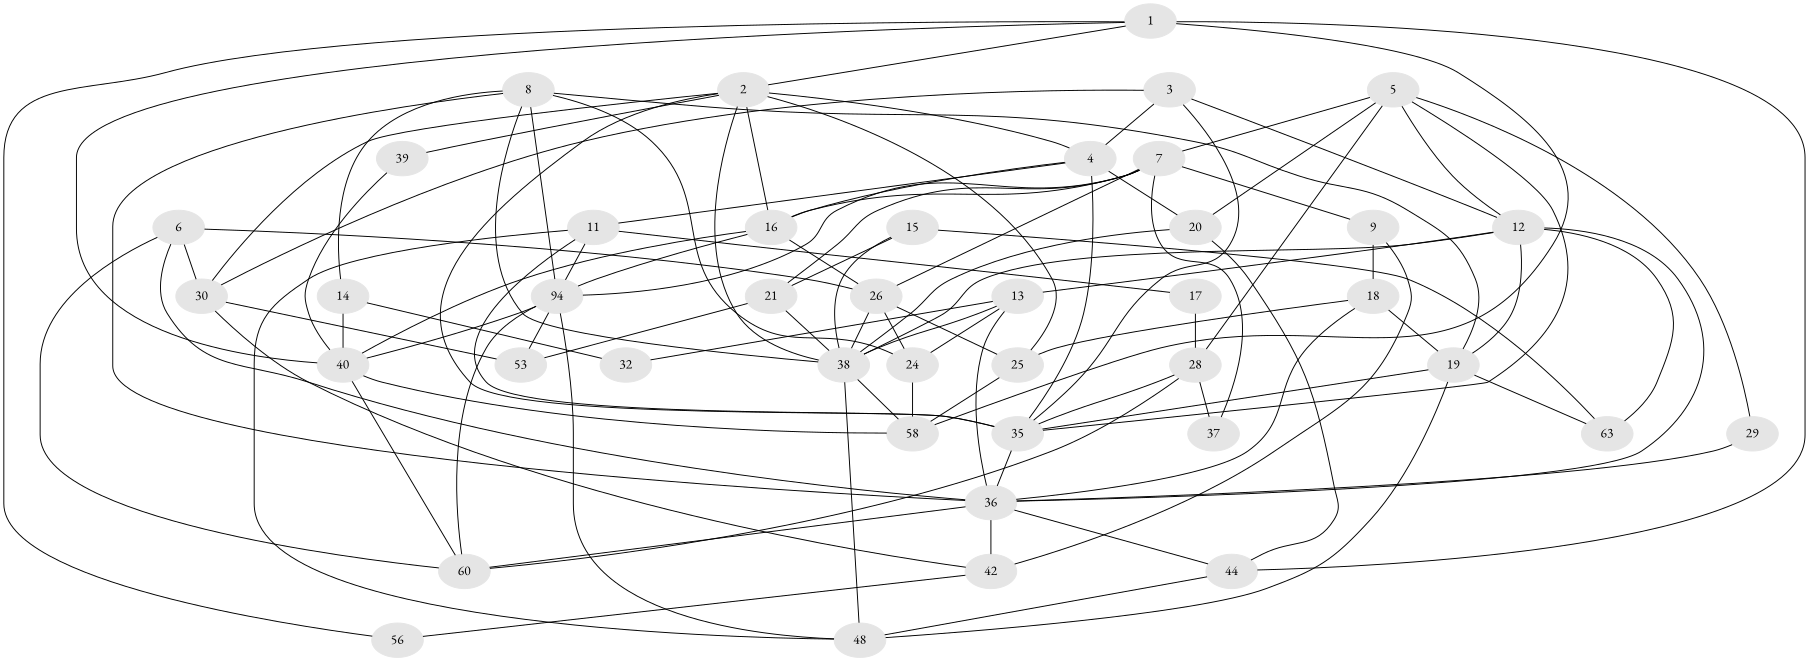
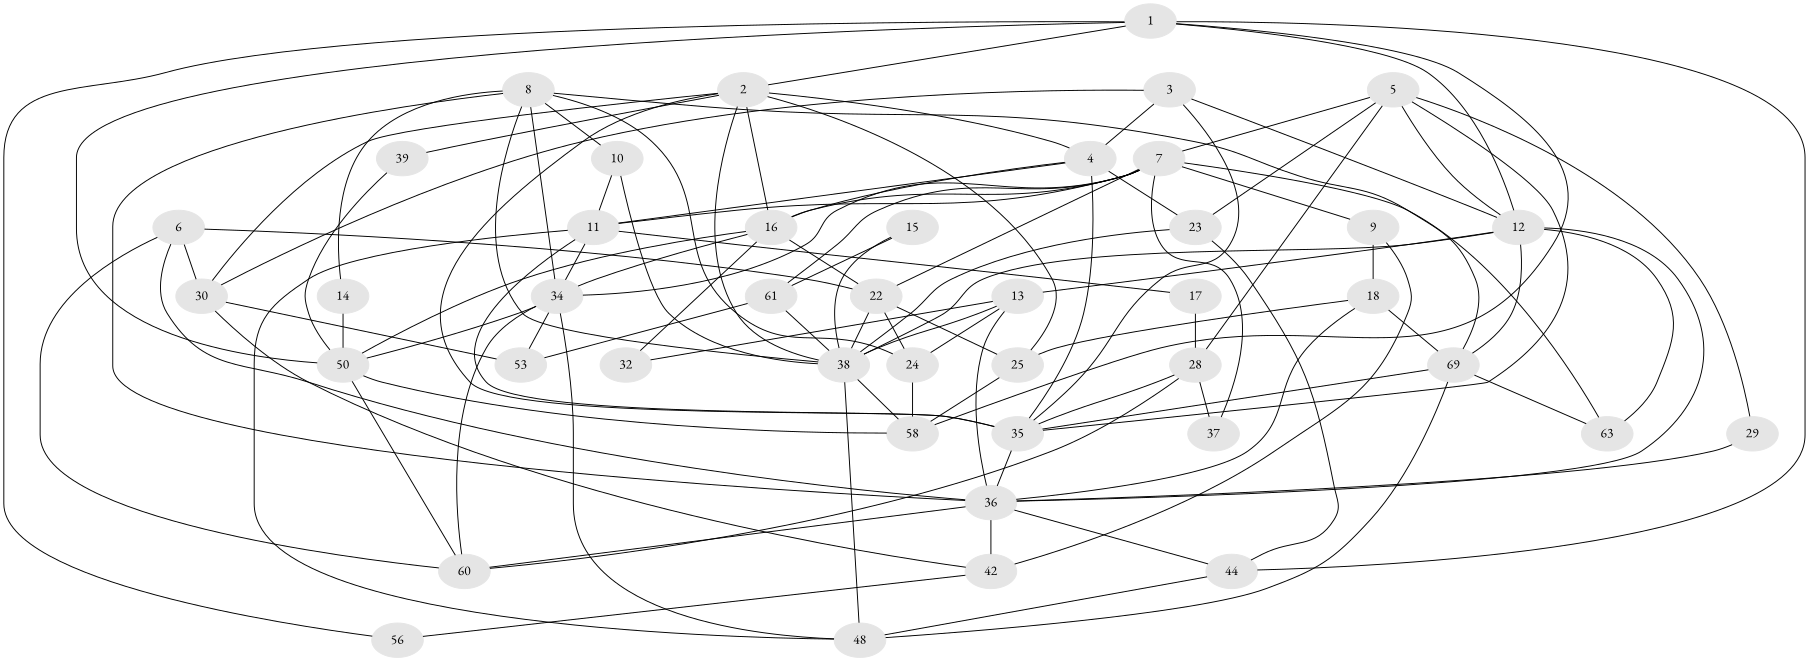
edge "1" -- "12": added
node "10": added
edge "7" -- "11": added
node "20": label "20" -> "23"
edge "15" -- "63": now "7" -- "63"
node "94": label "94" -> "34"
node "21": label "21" -> "61"
node "26": label "26" -> "22"
edge "14" -- "32": now "16" -- "32"
node "40": label "40" -> "50"
node "19": label "19" -> "69"
